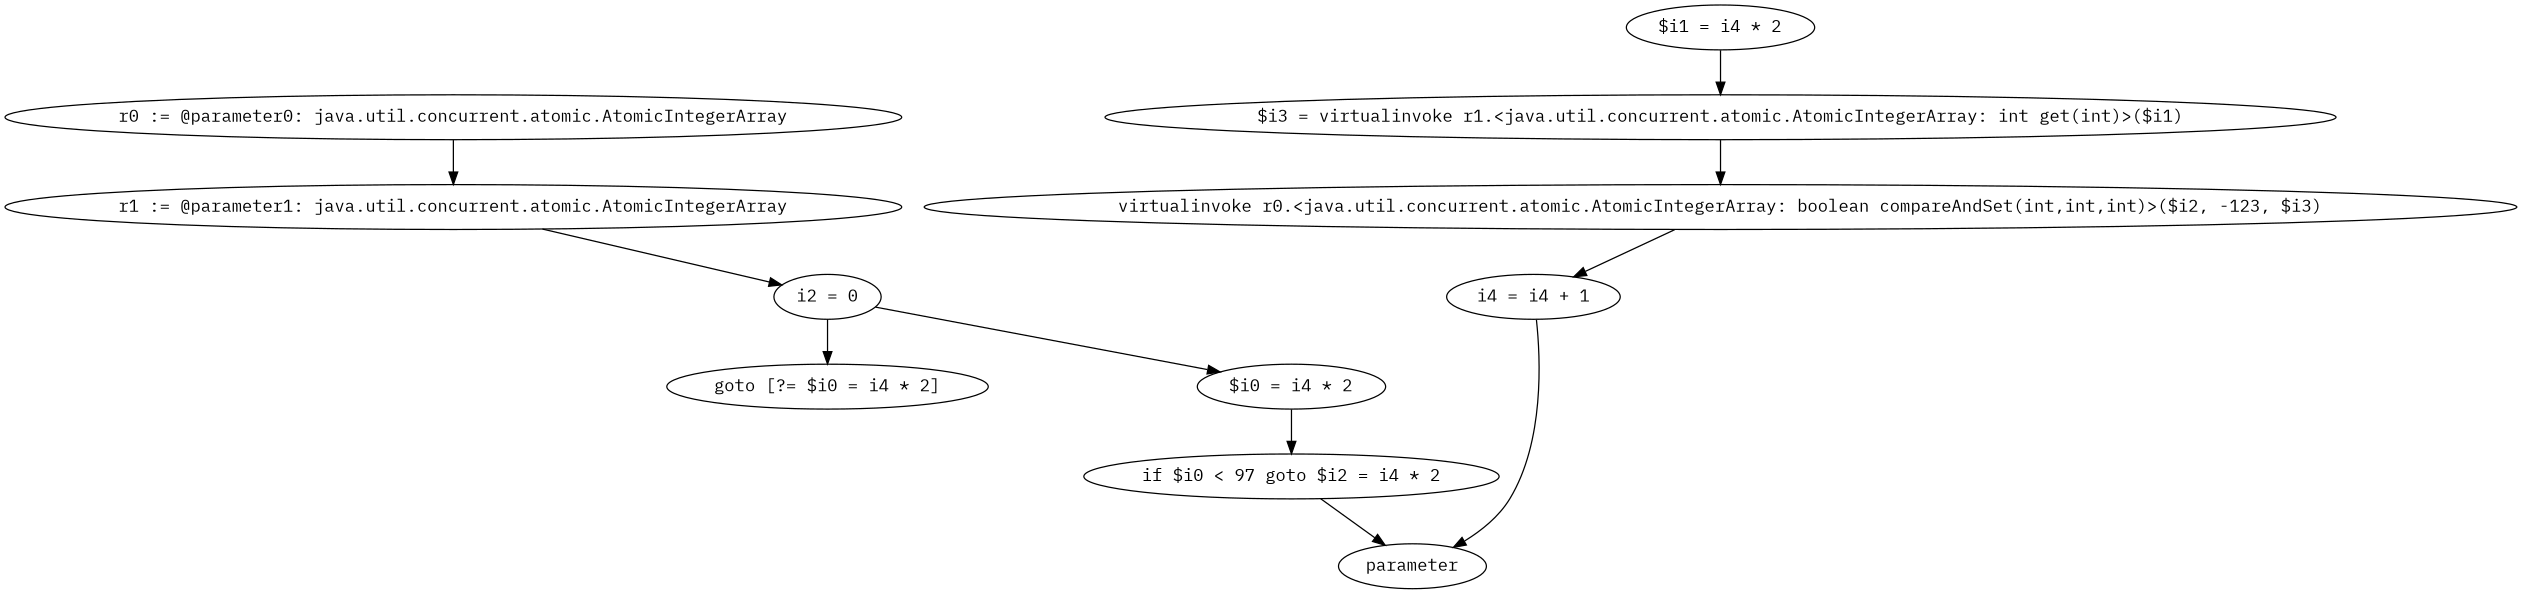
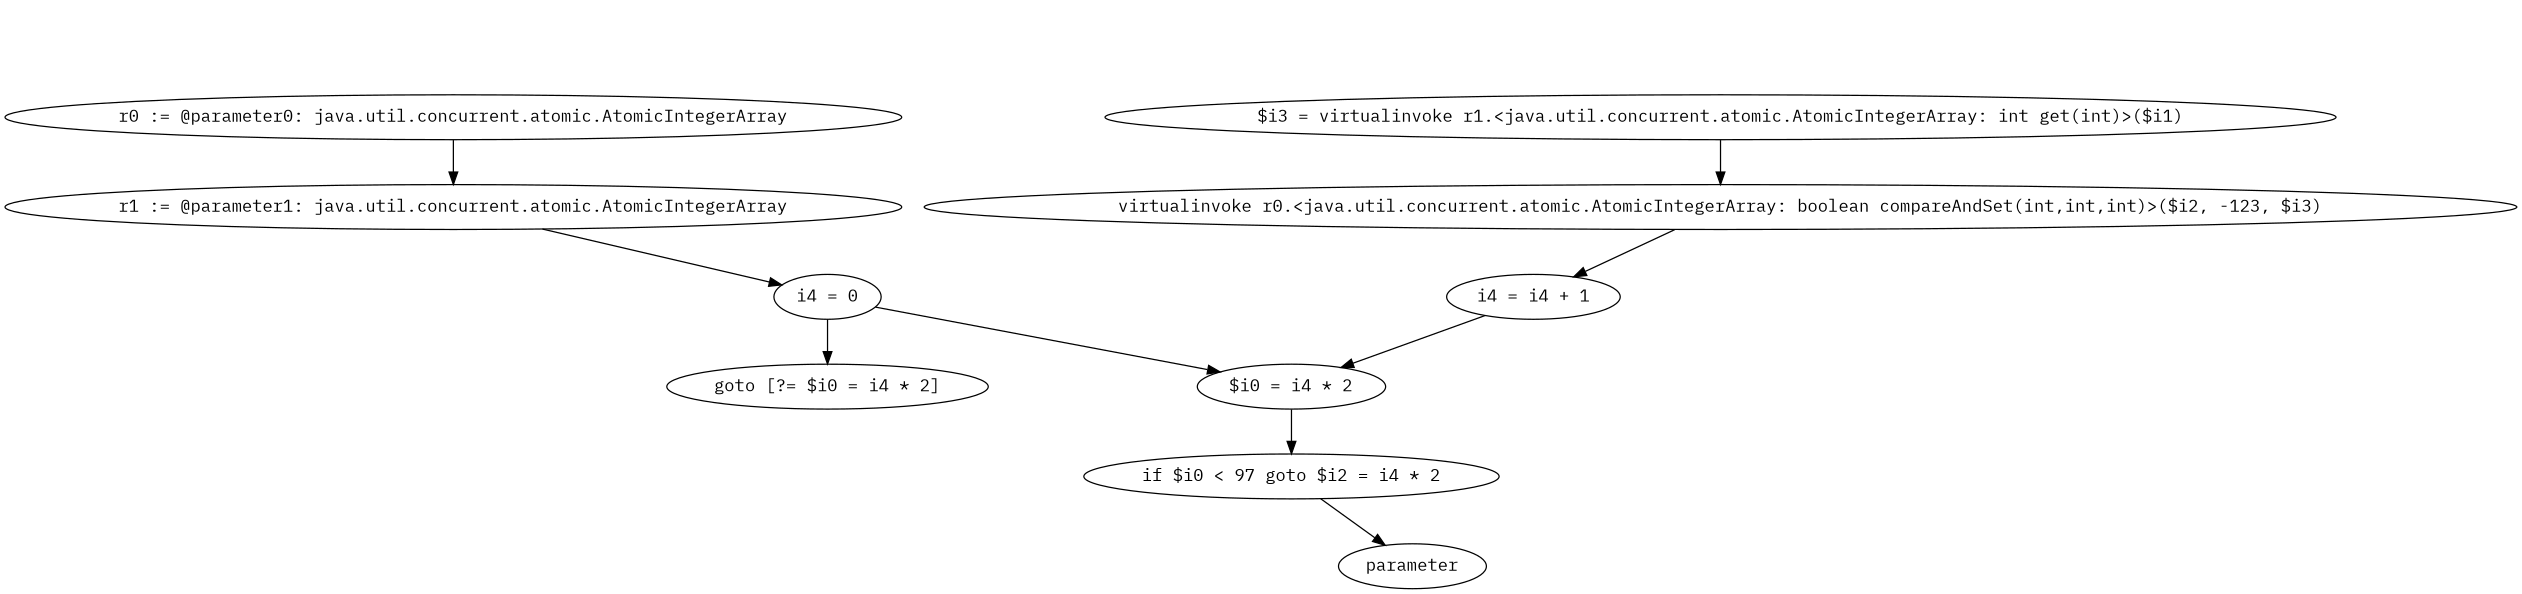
node "$i1 = i4 * 2": removed
node "i2 = 0": label "i2 = 0" -> "i4 = 0"
edge "i4 = i4 + 1" -> "parameter": now "i4 = i4 + 1" -> "$i0 = i4 * 2"
